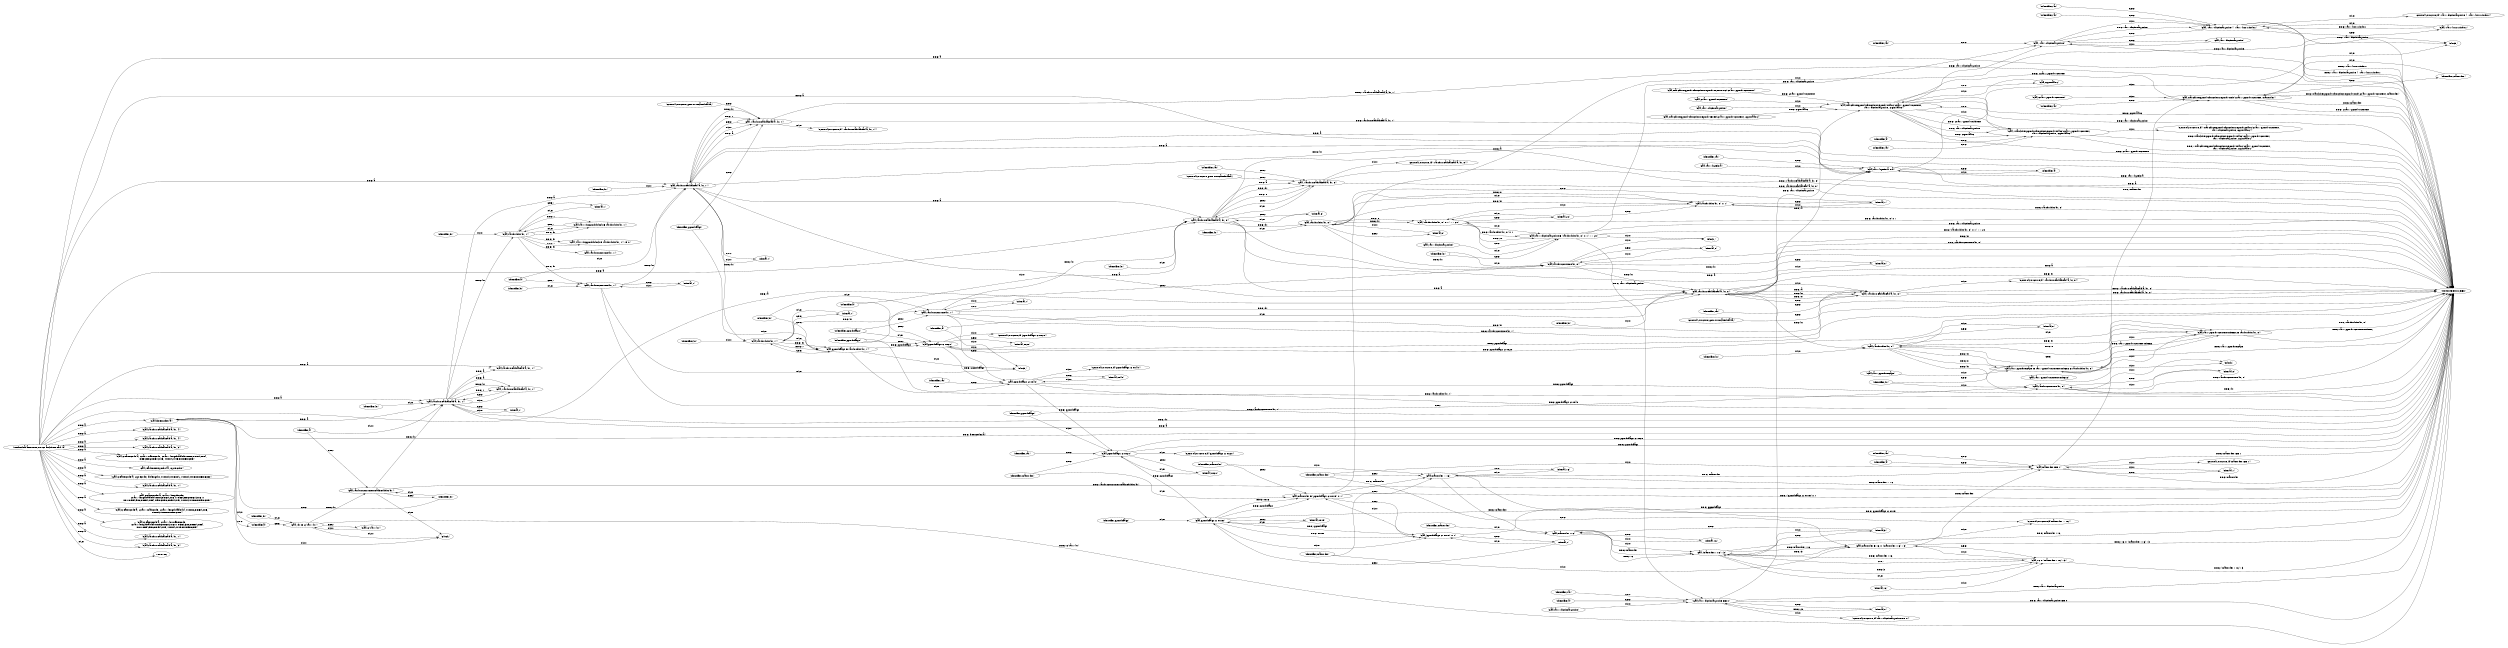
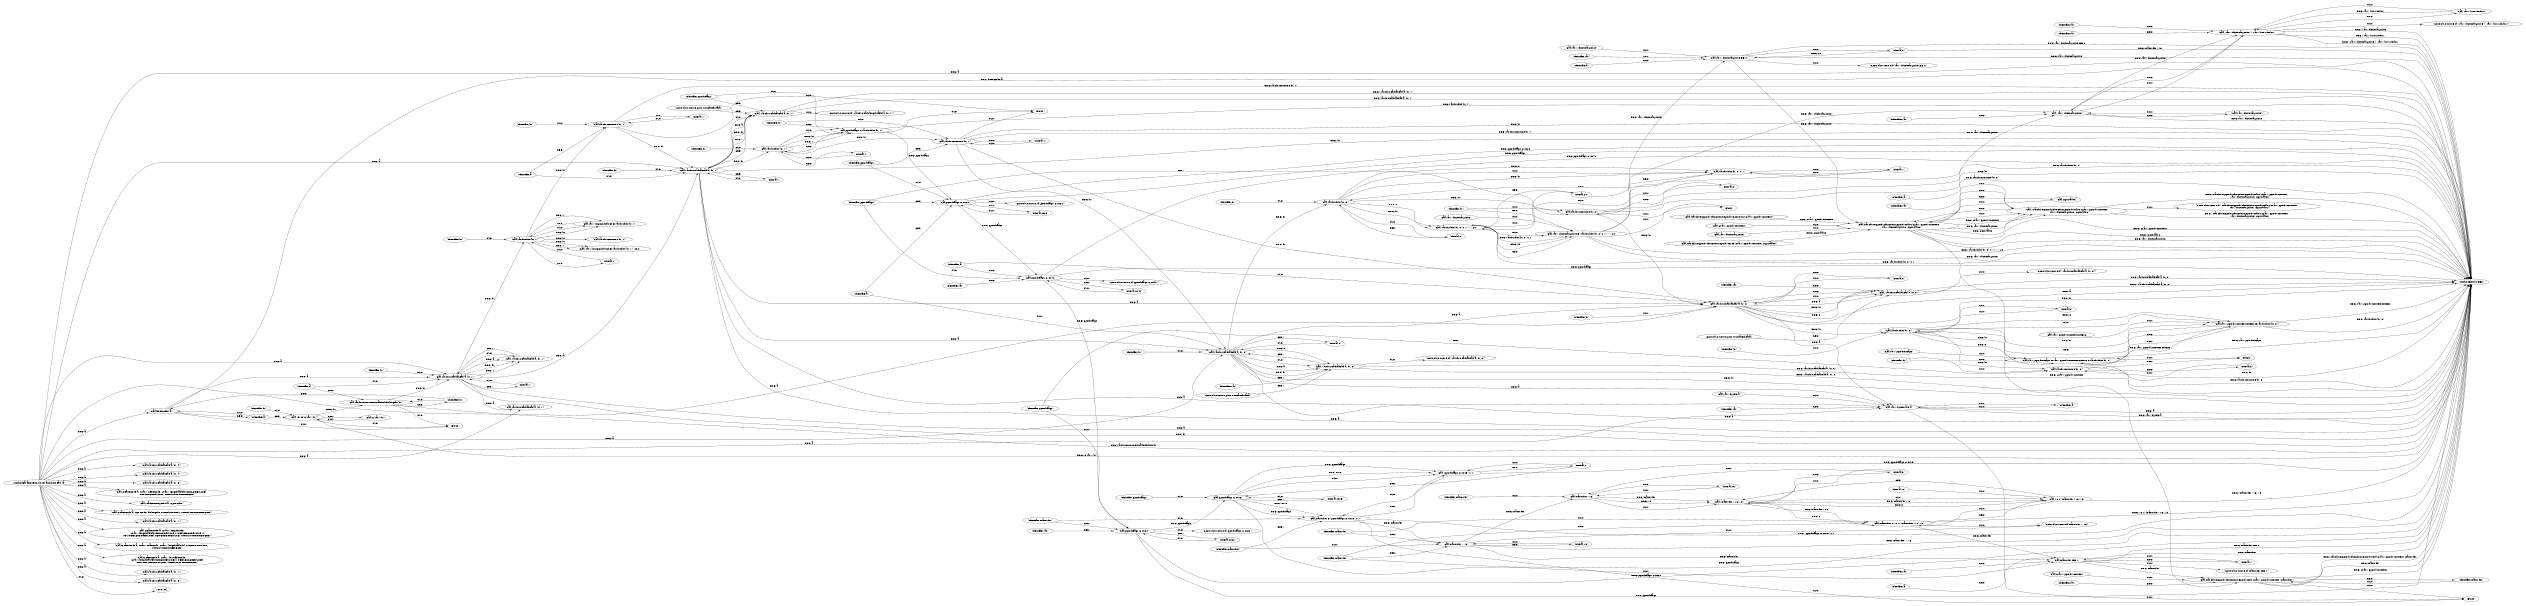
node "(ControlStructure,if (!rar_br_read_ahead(a, br, 7)))": label "(ControlStructure,if (!rar_br_read_ahead(a, br, 7)))" -> "(ControlStructure,if (!rar_br_read_lengthtable(a, br, 7)))"
node "(Call,rar_br_consume_unalined_bits(br))": label "(Call,rar_br_consume_unalined_bits(br))" -> "(Call,rar_br_consume_unalined_bitlengths(br))"
edge "(Call,(maxorder - 16) * 3)" -> "(MethodReturn,RET)": now "(Literal,0)" -> "(MethodReturn,RET)"
